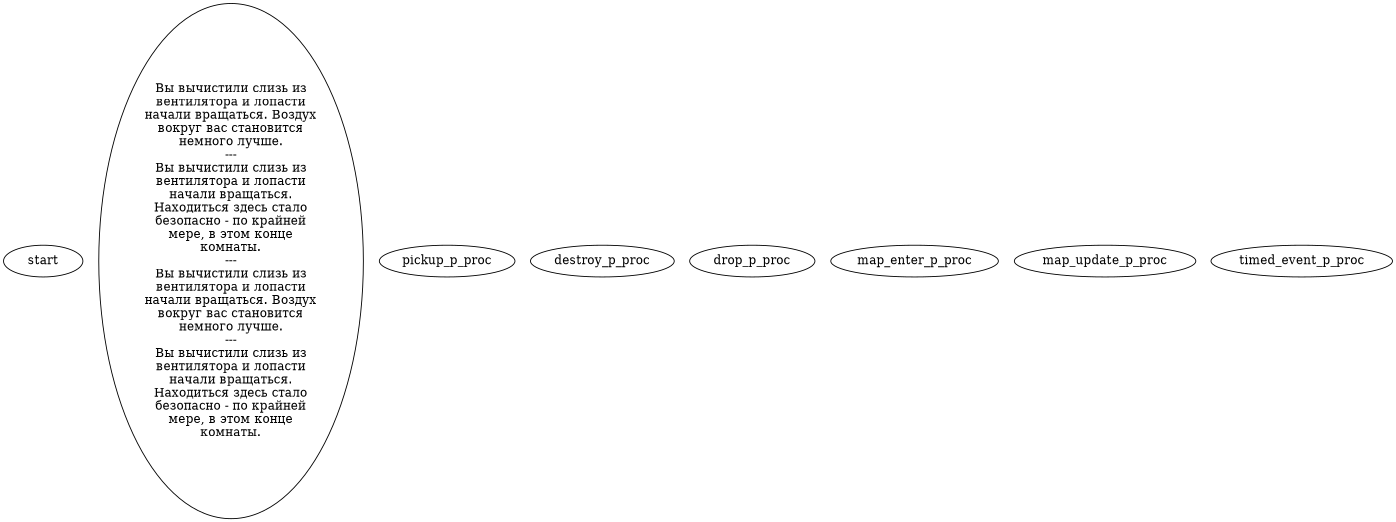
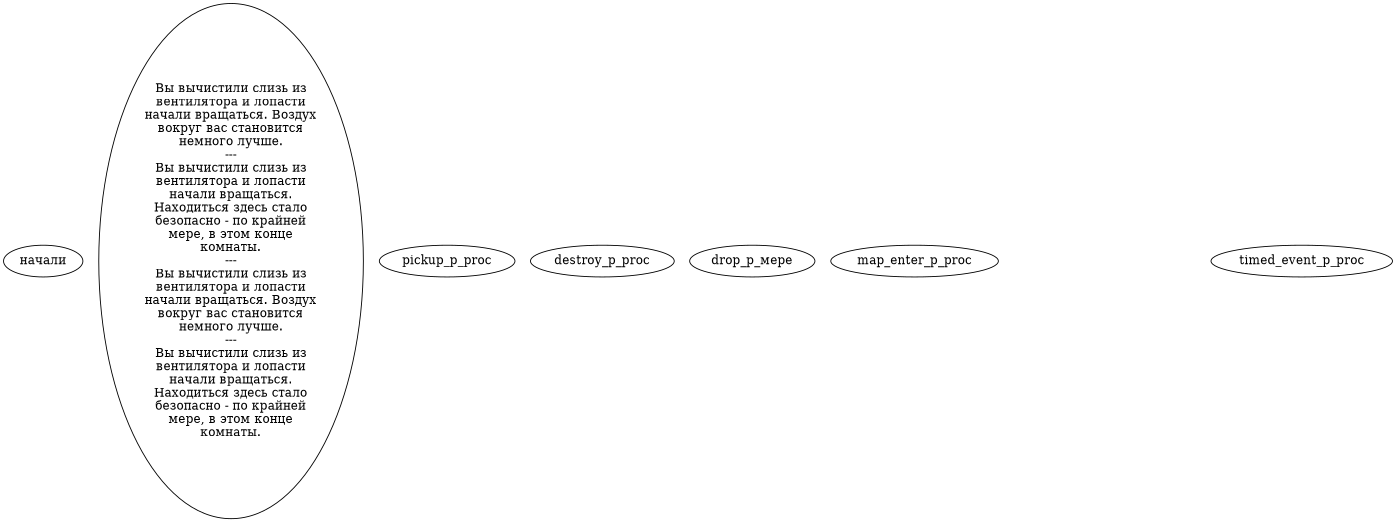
node "start": label "start" -> "начали"
node "drop_p_proc": label "drop_p_proc" -> "drop_p_мере"
node "map_update_p_proc": removed
